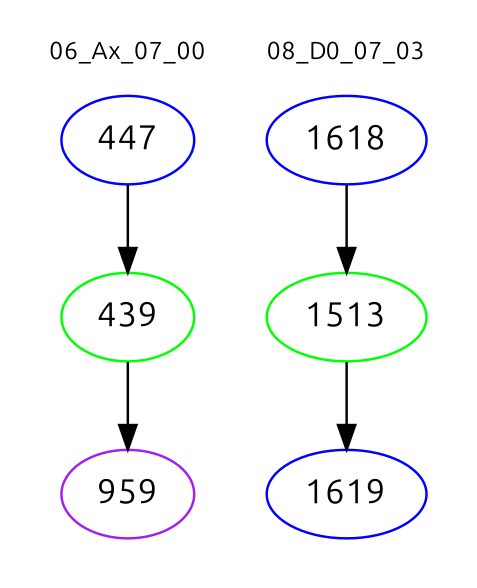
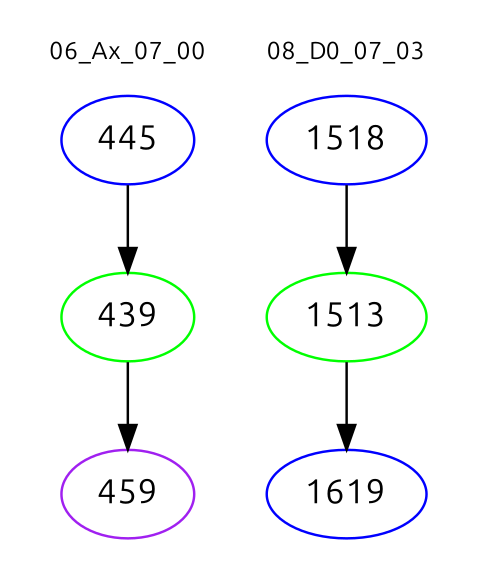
node "447": label "447" -> "445"
node "1618": label "1618" -> "1518"
node "959": label "959" -> "459"
